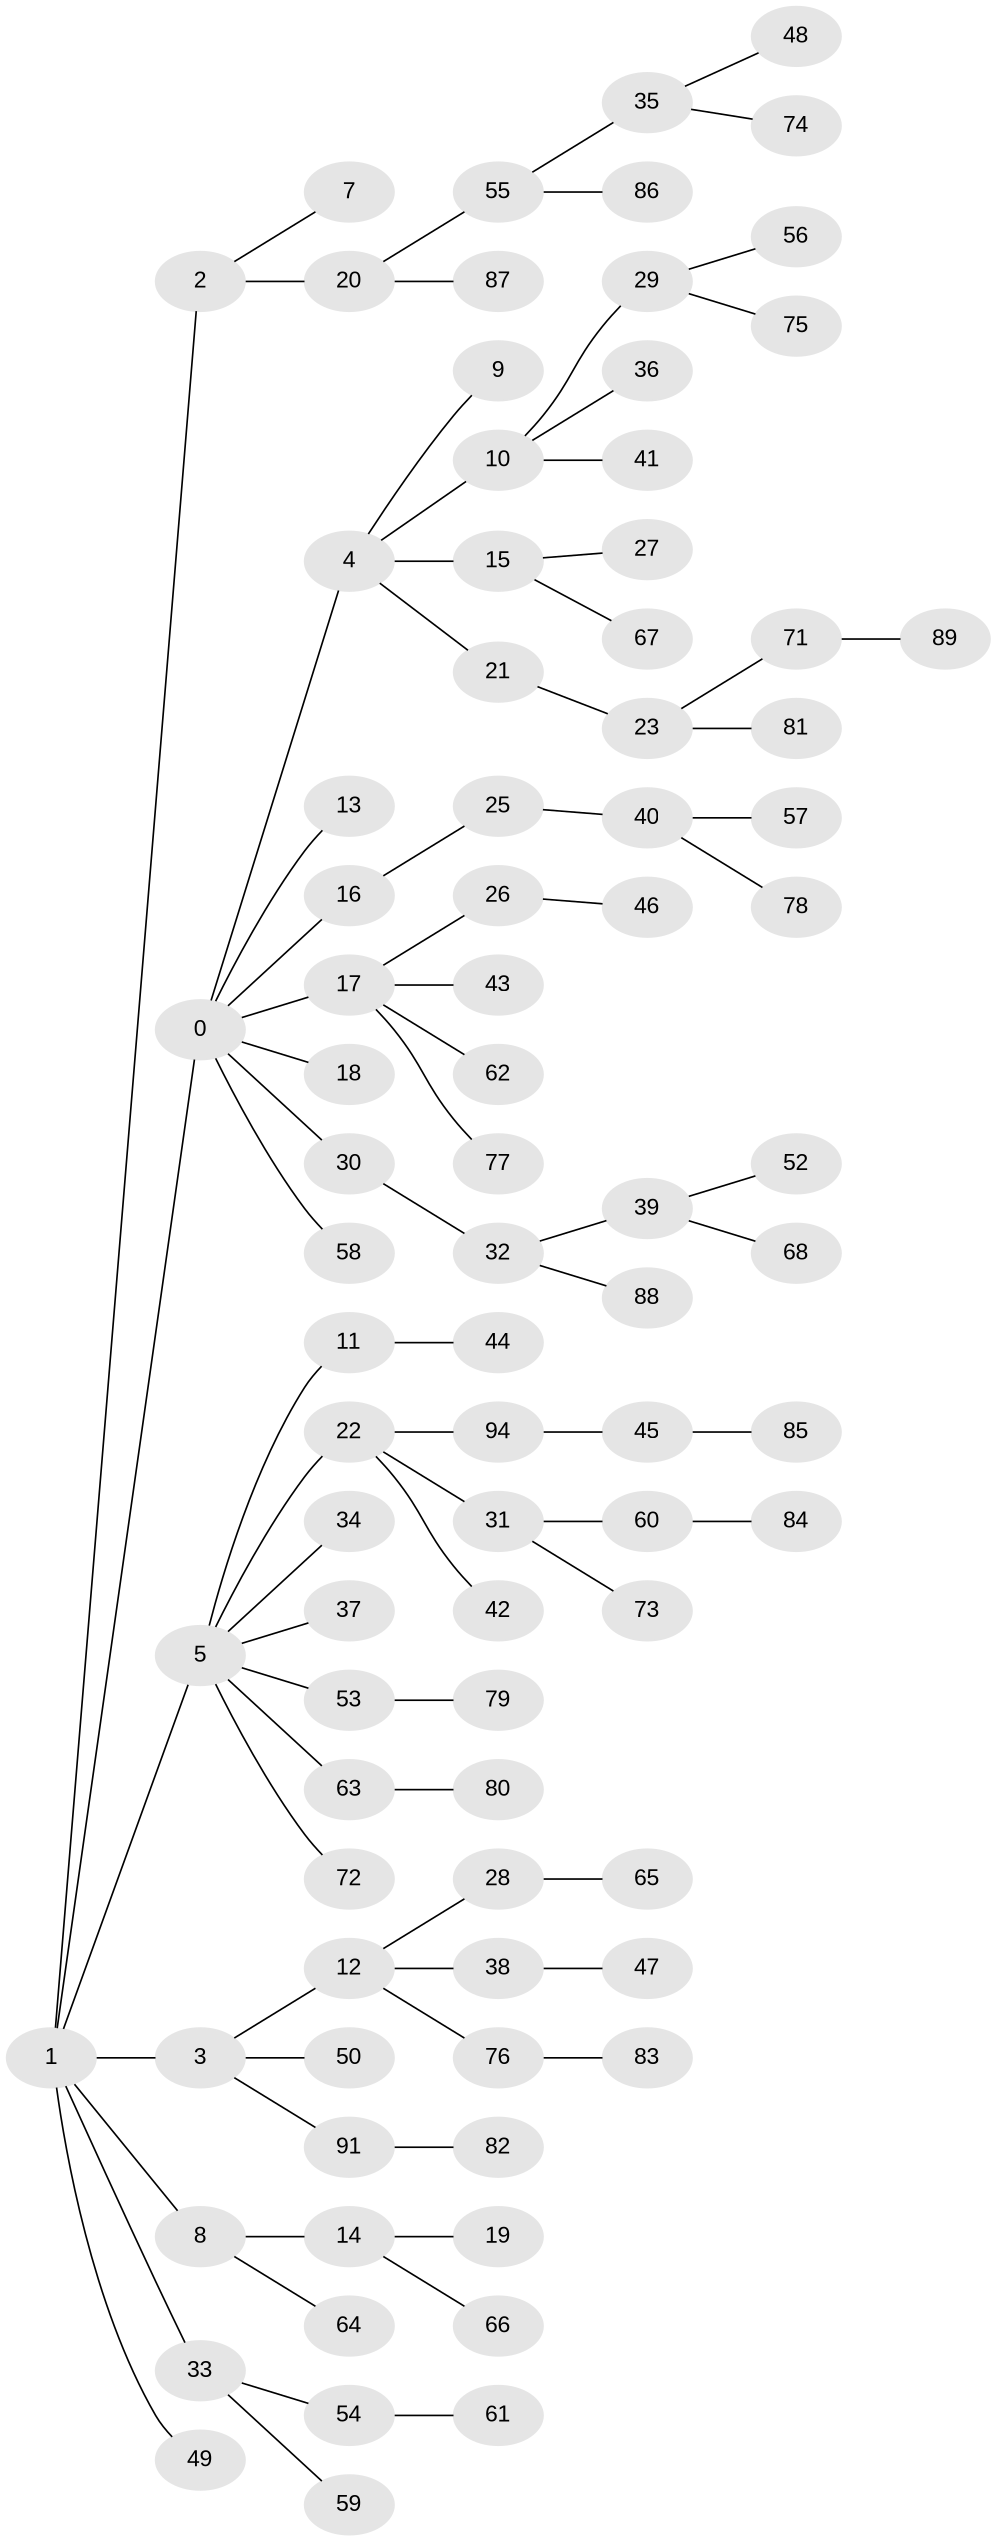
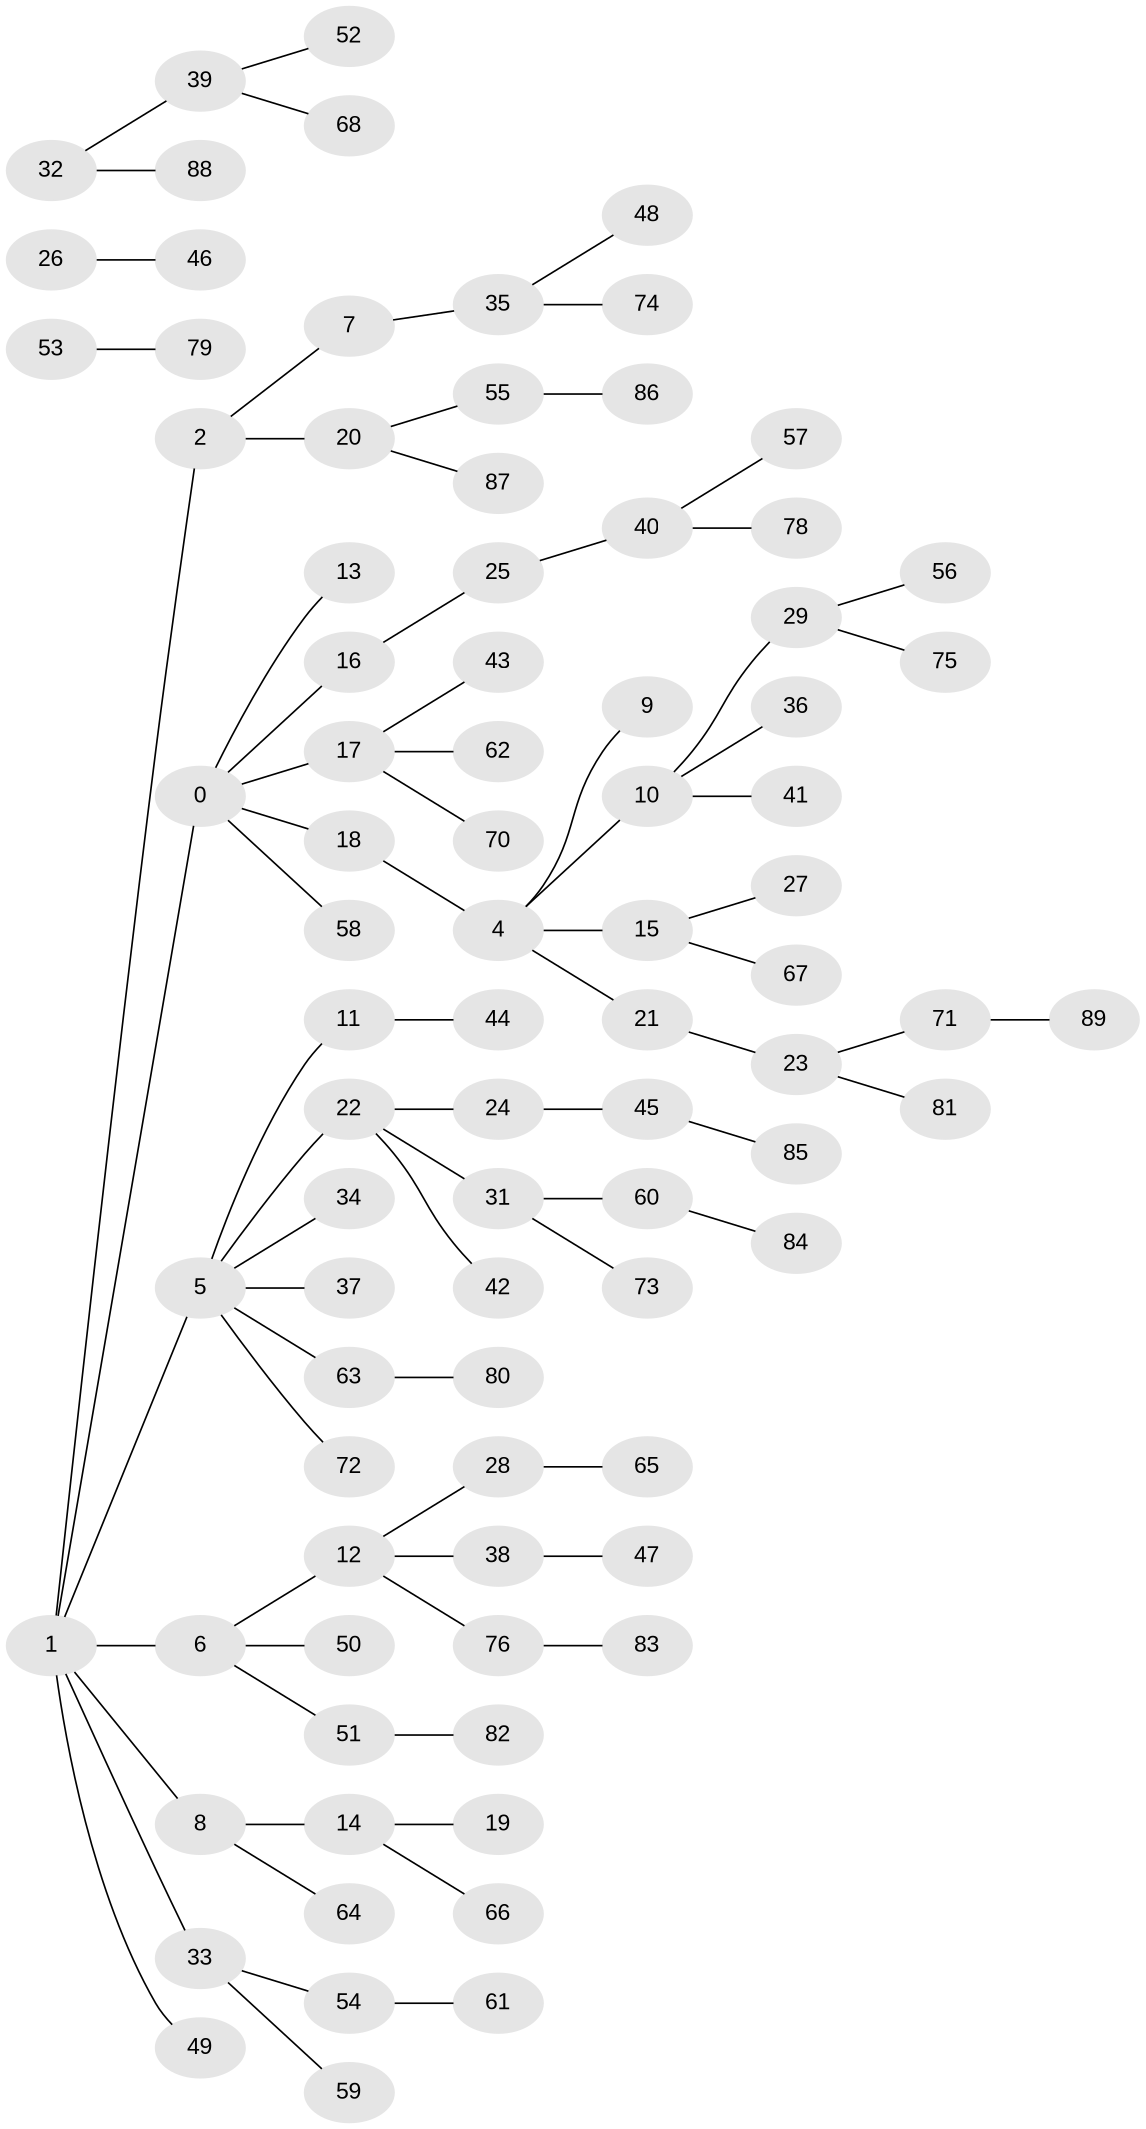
edge "35" -- "55": now "35" -- "7"
edge "4" -- "0": now "4" -- "18"
edge "26" -- "17": removed
node "30": removed
node "77": label "77" -> "70"
node "94": label "94" -> "24"
edge "5" -- "53": removed
node "3": label "3" -> "6"
node "91": label "91" -> "51"
